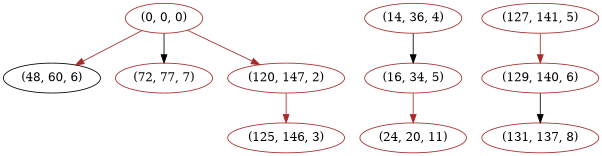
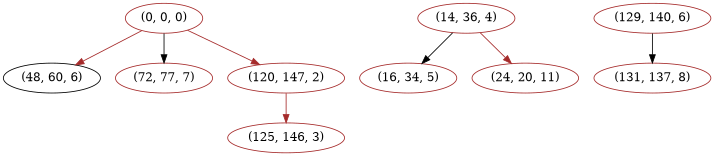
node "(127, 141, 5)": removed
edge "(16, 34, 5)" -> "(24, 20, 11)": now "(14, 36, 4)" -> "(24, 20, 11)"
